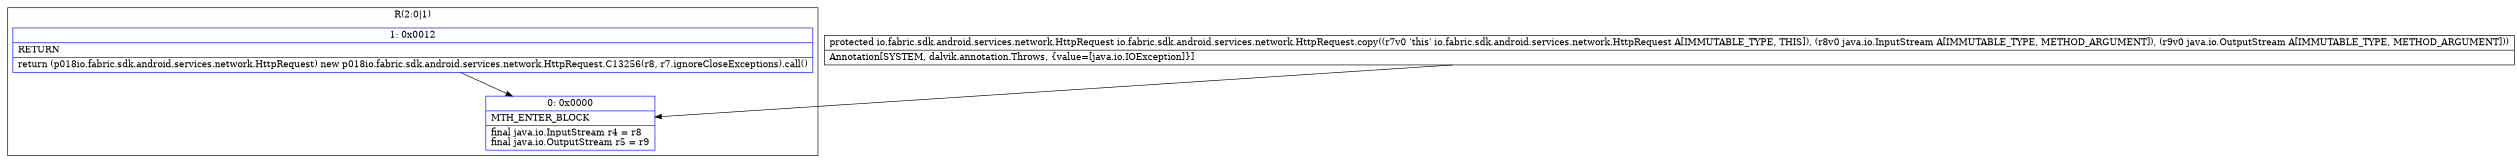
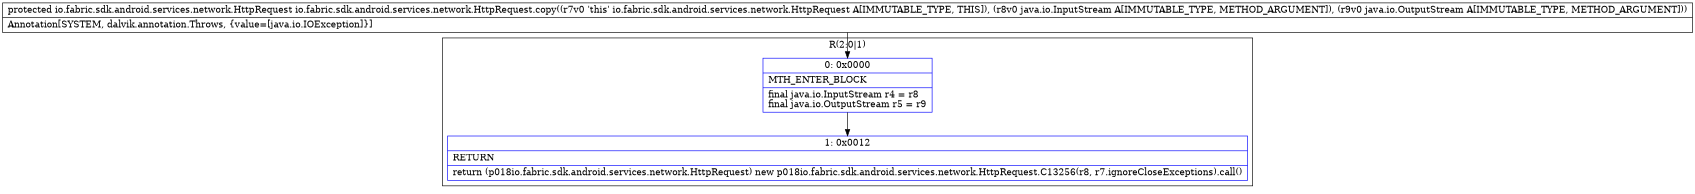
edge "1: 0x0012" -> "0: 0x0000": reversed
